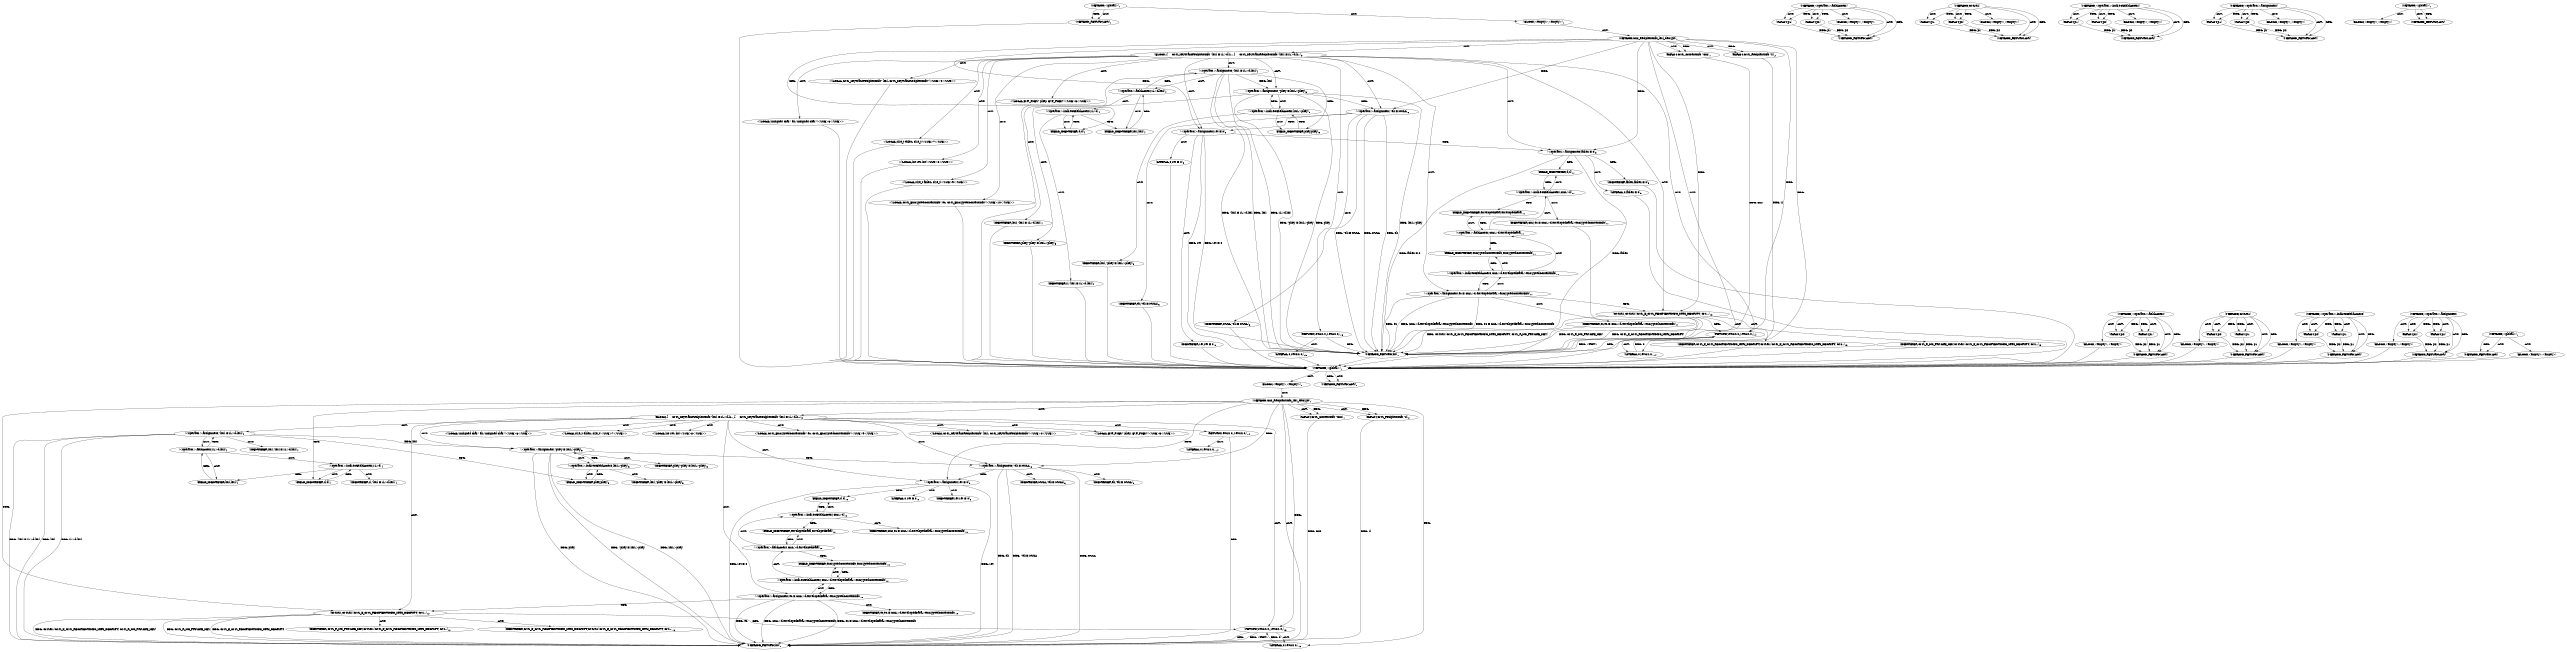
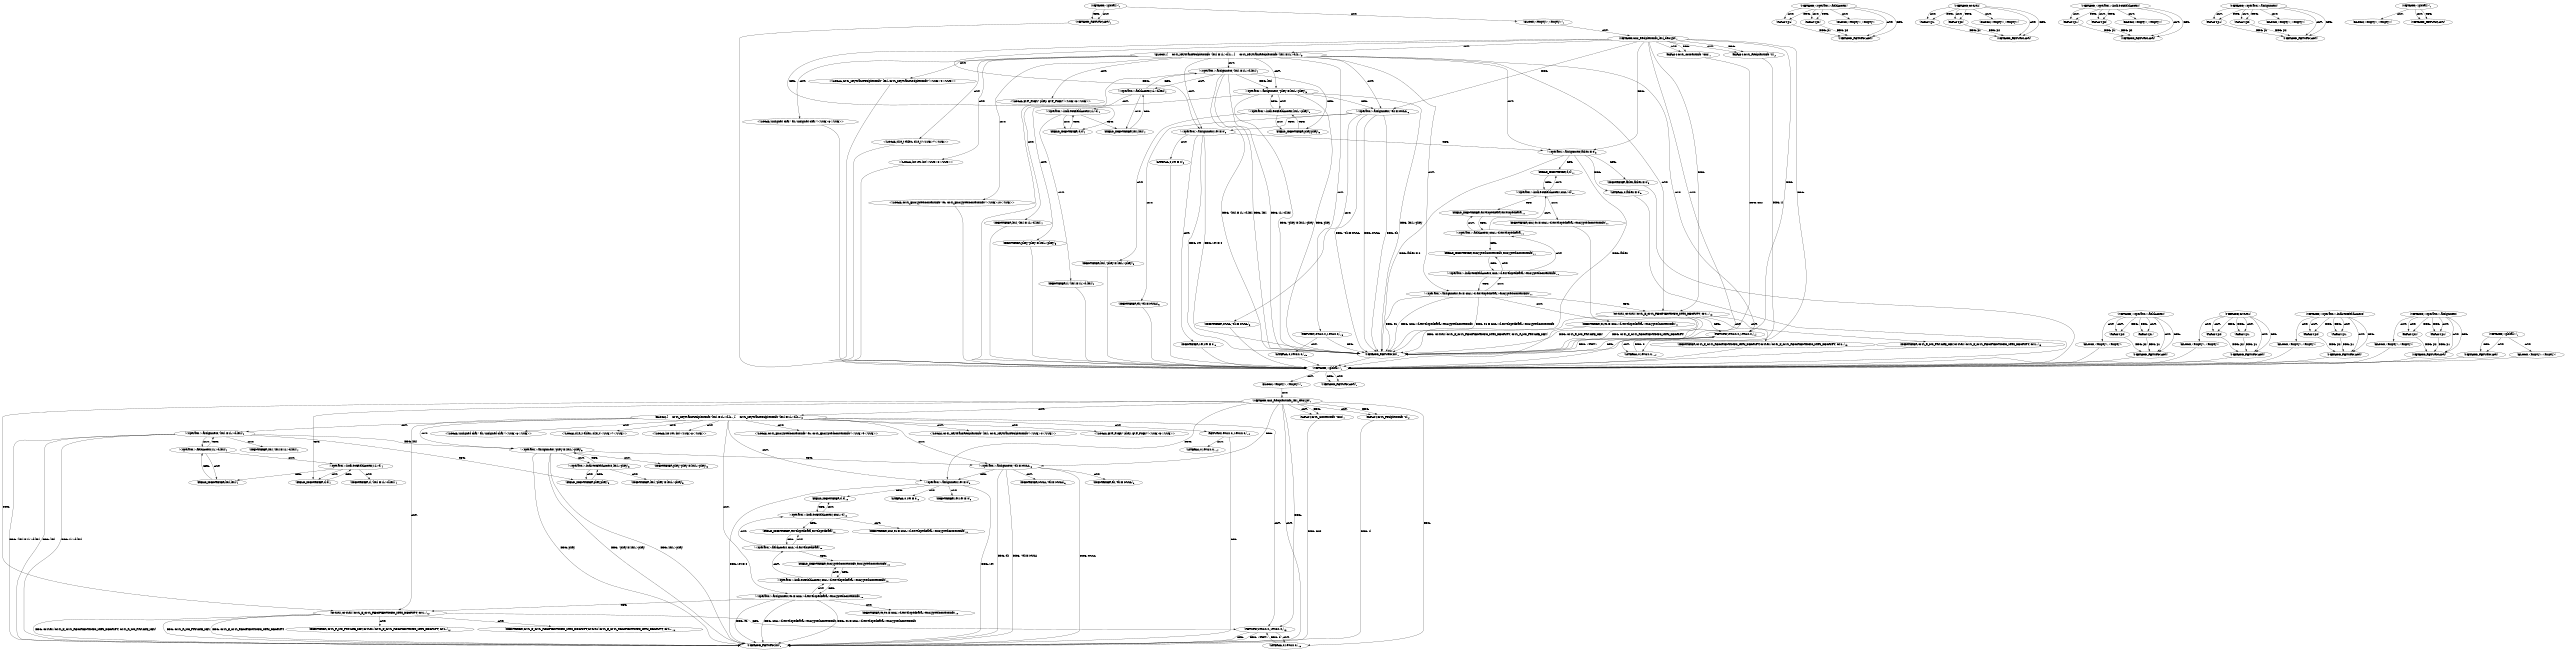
edge "(<operator>.assignment,fixlen = 0)" -> "(LITERAL,0,fixlen = 0)": label "AST: " -> "DDG: "
node "<(LOCAL,size_t fixlen: size_t)<SUB>9</SUB>>": removed
